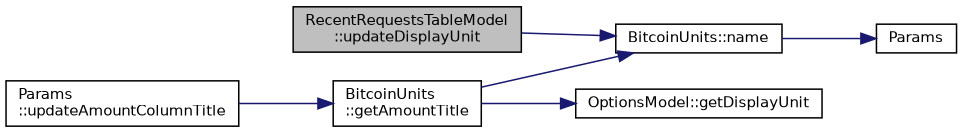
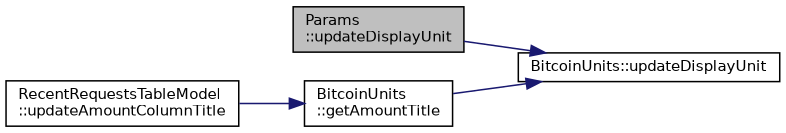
node "RecentRequestsTableModel ::updateDisplayUnit": label "RecentRequestsTableModel ::updateDisplayUnit" -> "Params ::updateDisplayUnit"
node "BitcoinUnits::name": label "BitcoinUnits::name" -> "BitcoinUnits::updateDisplayUnit"
node "Params": removed
node "Params ::updateAmountColumnTitle": label "Params ::updateAmountColumnTitle" -> "RecentRequestsTableModel ::updateAmountColumnTitle"
node "OptionsModel::getDisplayUnit": removed
